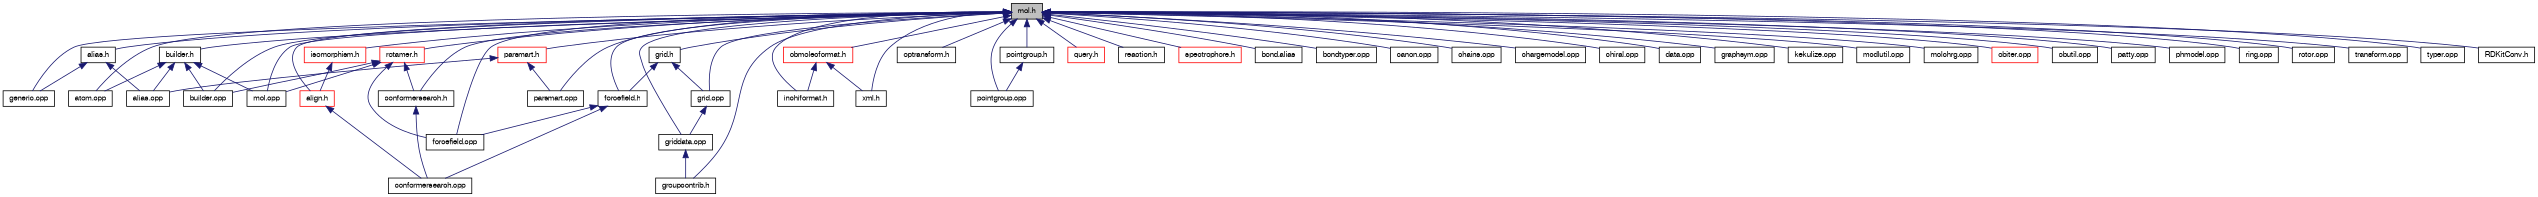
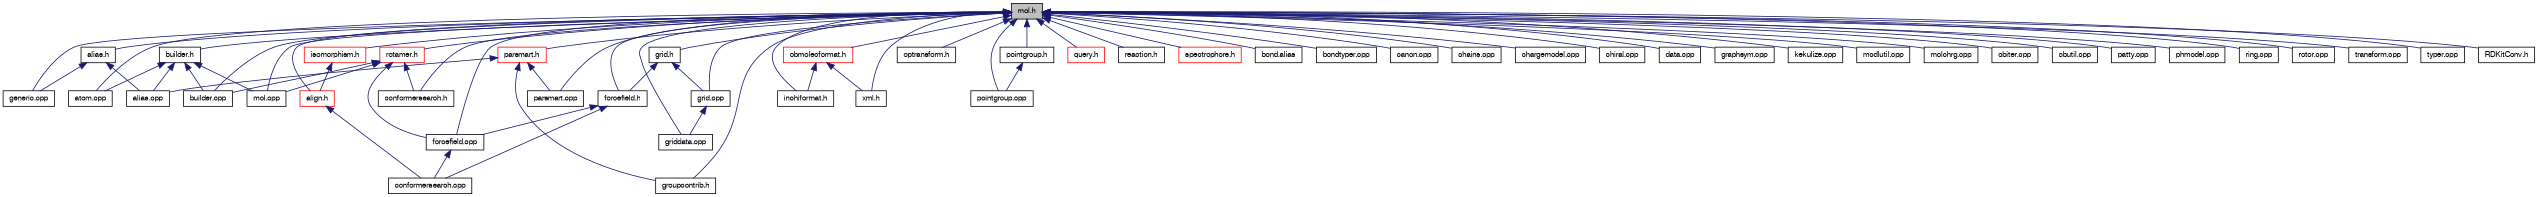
node "obiter.cpp": color red -> black
edge "conformersearch.cpp" -> "conformersearch.h": now "conformersearch.cpp" -> "forcefield.cpp"
edge "groupcontrib.h" -> "griddata.cpp": now "groupcontrib.h" -> "parsmart.h"
